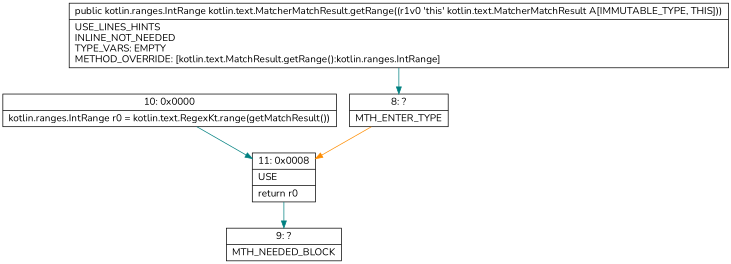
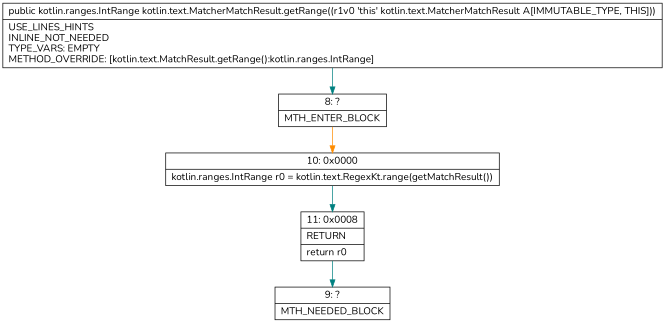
node "8: ?": text "MTH_ENTER_TYPE" -> "MTH_ENTER_BLOCK"
edge "8: ?" -> "11: 0x0008": now "8: ?" -> "10: 0x0000"
node "11: 0x0008": text "USE" -> "RETURN"
